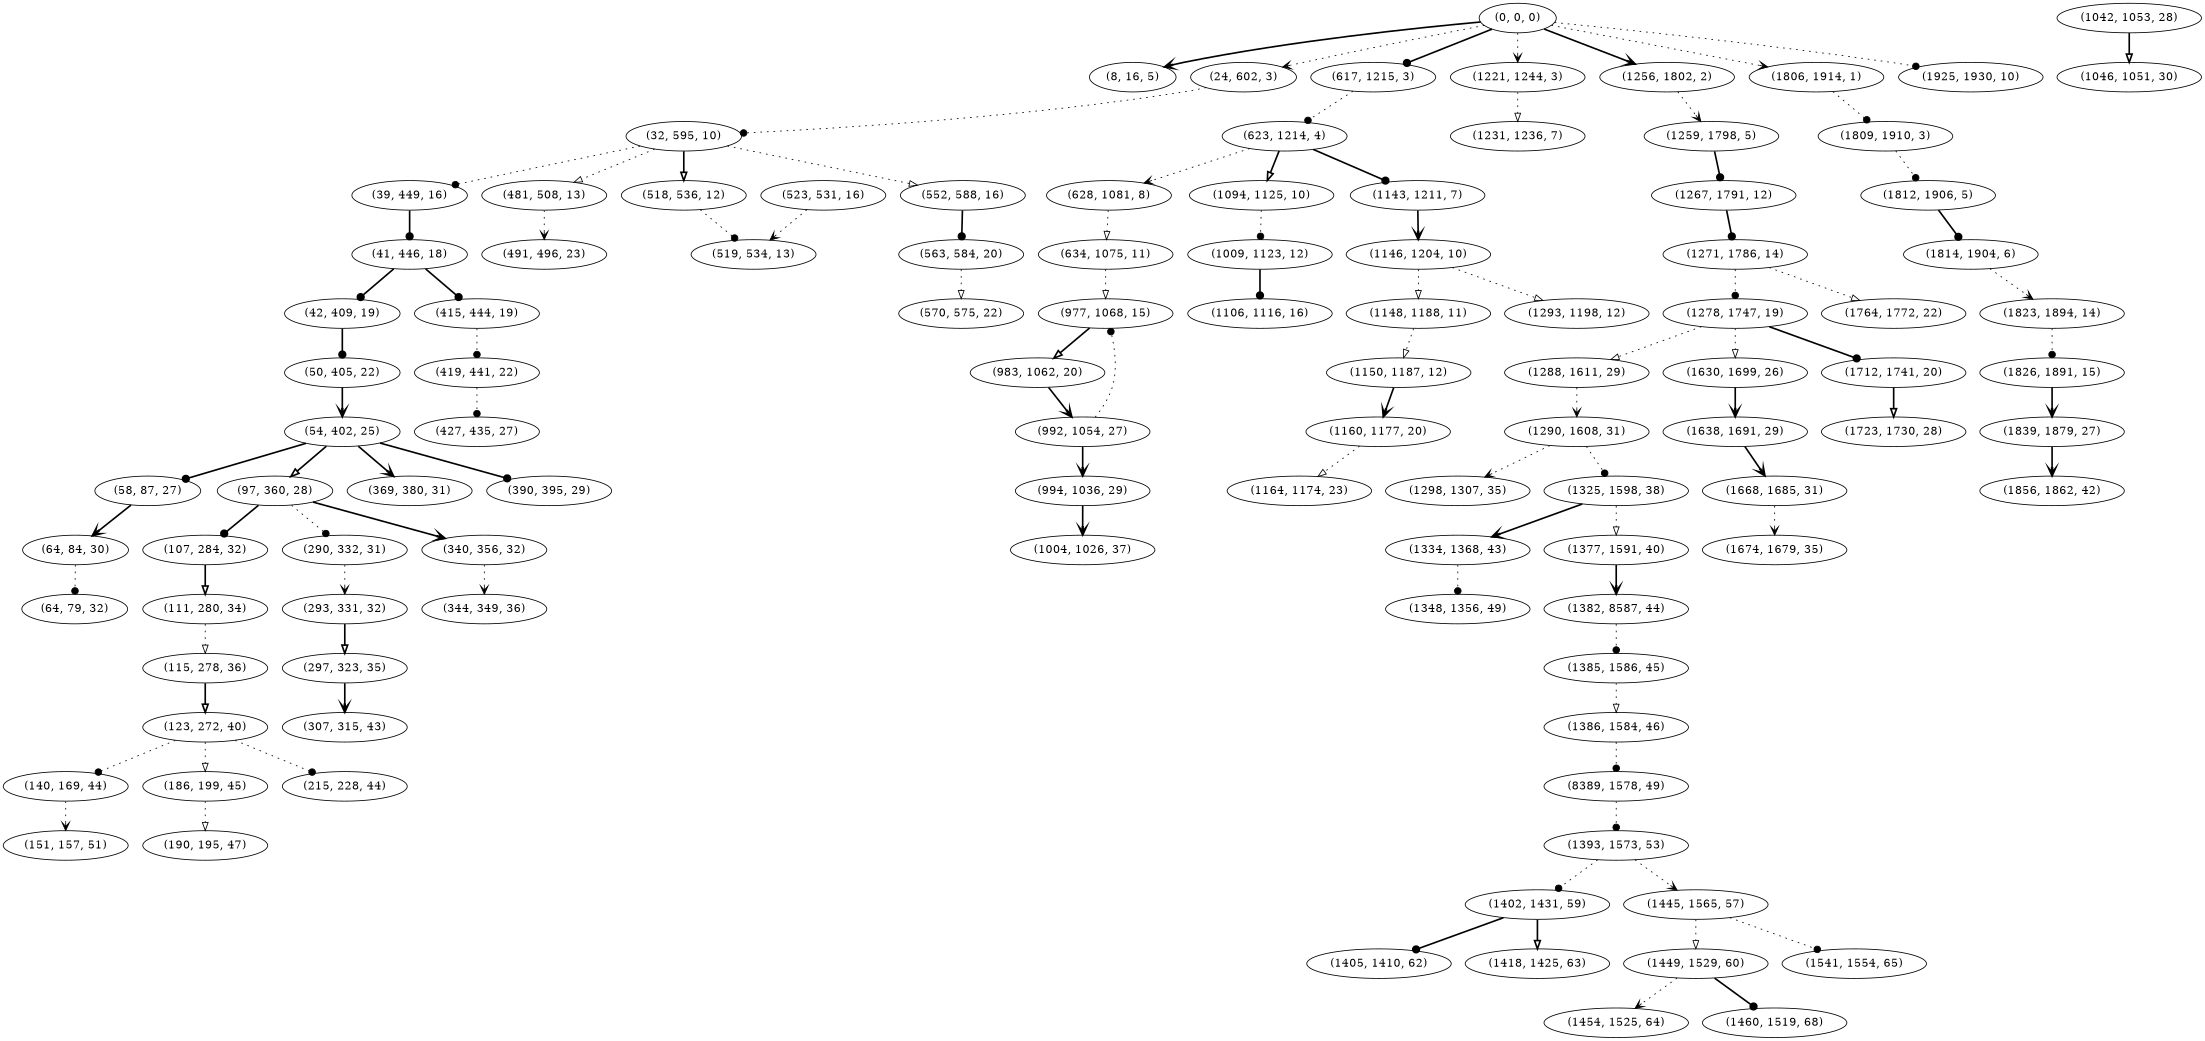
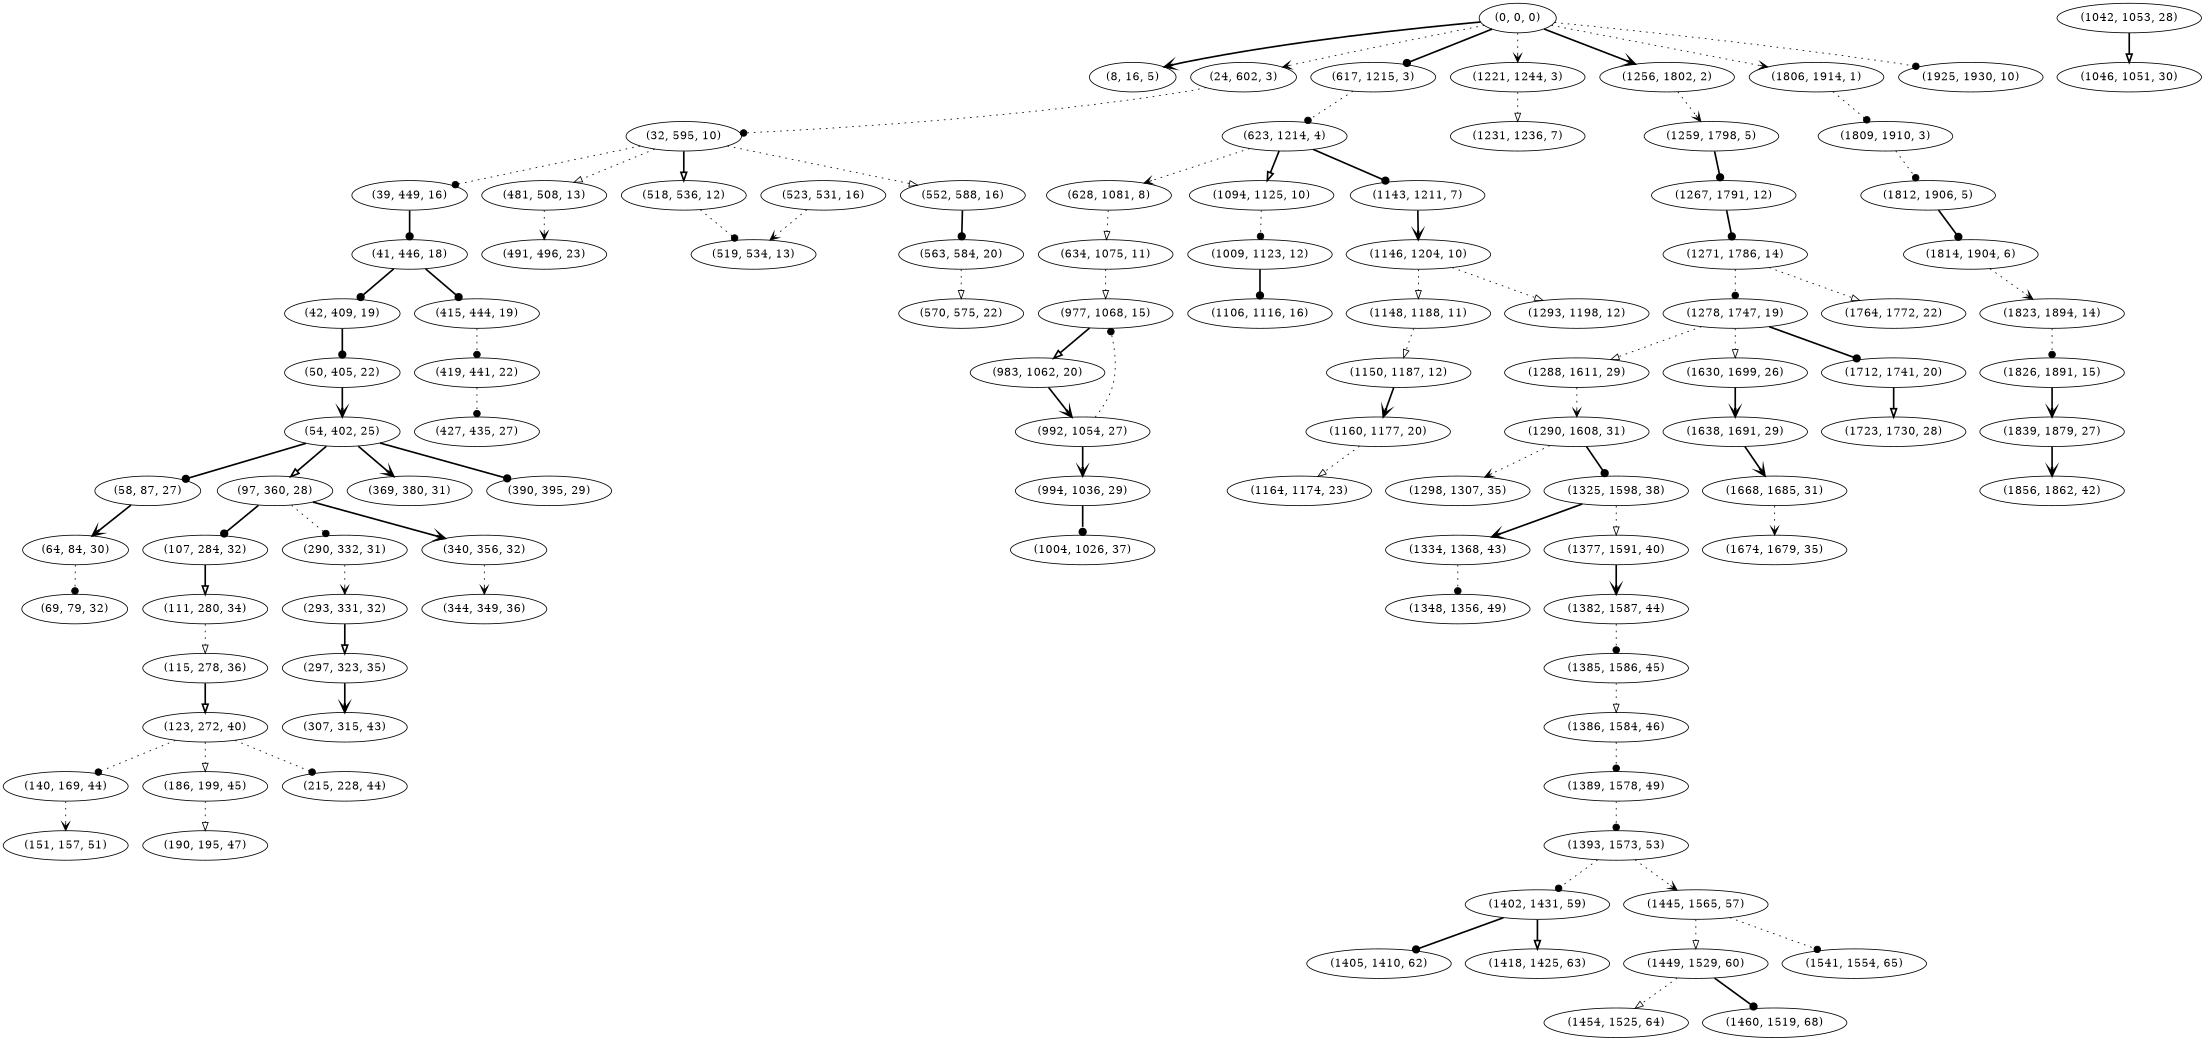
edge "(1290, 1608, 31)" -> "(1325, 1598, 38)": style dotted -> bold
edge "(994, 1036, 29)" -> "(1004, 1026, 37)": arrowhead vee -> dot
node "(64, 79, 32)": label "(64, 79, 32)" -> "(69, 79, 32)"
node "(1382, 8587, 44)": label "(1382, 8587, 44)" -> "(1382, 1587, 44)"
node "(8389, 1578, 49)": label "(8389, 1578, 49)" -> "(1389, 1578, 49)"
edge "(1449, 1529, 60)" -> "(1454, 1525, 64)": arrowhead vee -> onormal
